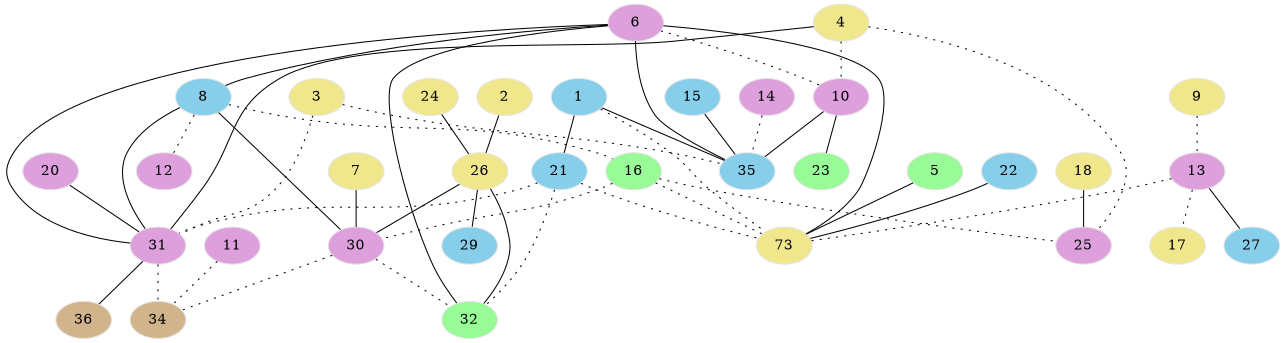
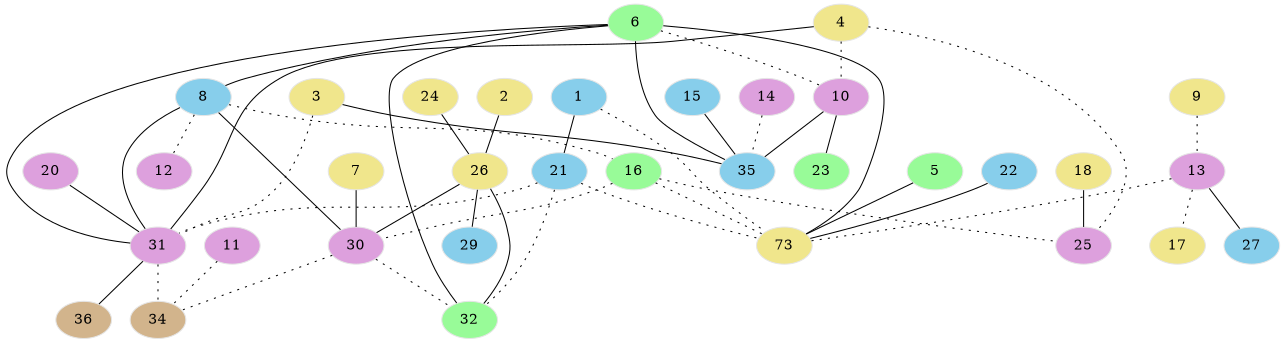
node "6": fillcolor plum -> palegreen
edge "1" -- "35": removed
edge "3" -- "35": style dotted -> solid
